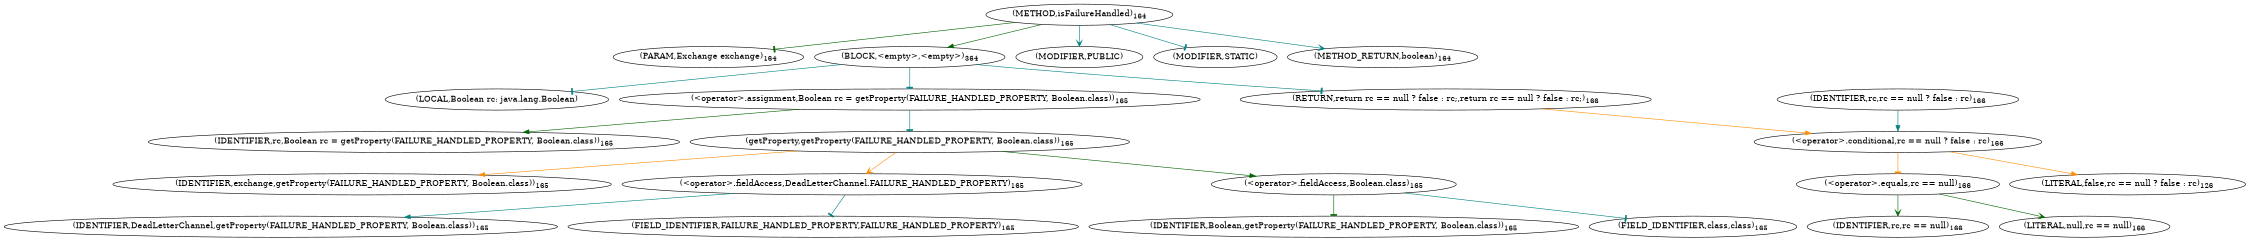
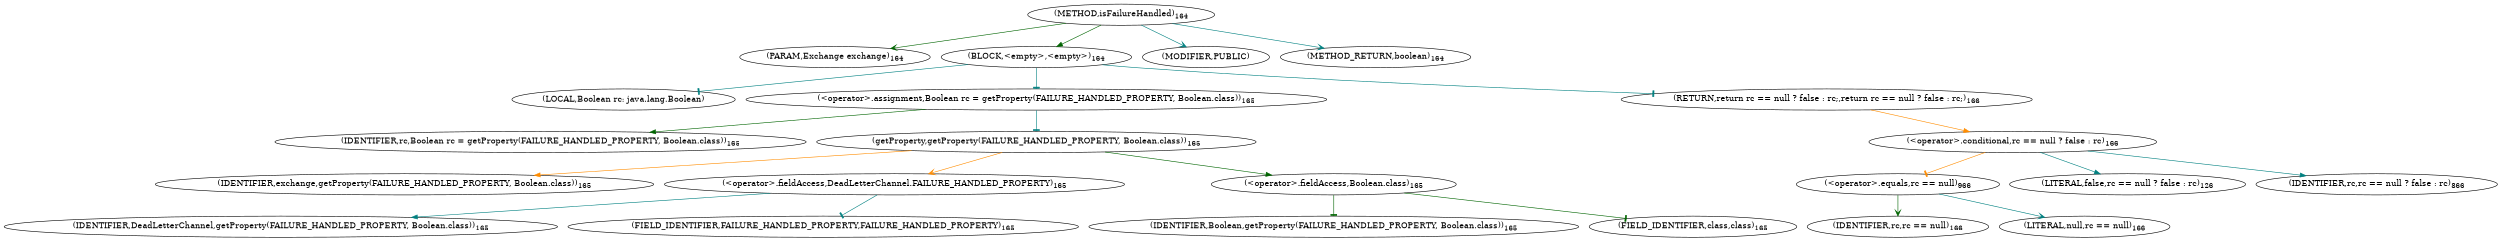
edge "(METHOD,isFailureHandled)" -> "(PARAM,Exchange exchange)": arrowhead tee -> vee
node "(BLOCK,<empty>,<empty>)": text "364" -> "164"
node "(MODIFIER,STATIC)": removed
node "(IDENTIFIER,rc,rc == null ? false : rc)": text "166" -> "866"
edge "(IDENTIFIER,rc,rc == null ? false : rc)" -> "(<operator>.conditional,rc == null ? false : rc)": reversed
edge "(<operator>.conditional,rc == null ? false : rc)" -> "(LITERAL,false,rc == null ? false : rc)": color darkorange -> teal
node "(<operator>.equals,rc == null)": text "166" -> "966"
edge "(<operator>.equals,rc == null)" -> "(LITERAL,null,rc == null)": color darkgreen -> teal
edge "(<operator>.fieldAccess,Boolean.class)" -> "(FIELD_IDENTIFIER,class,class)": color teal -> darkgreen
